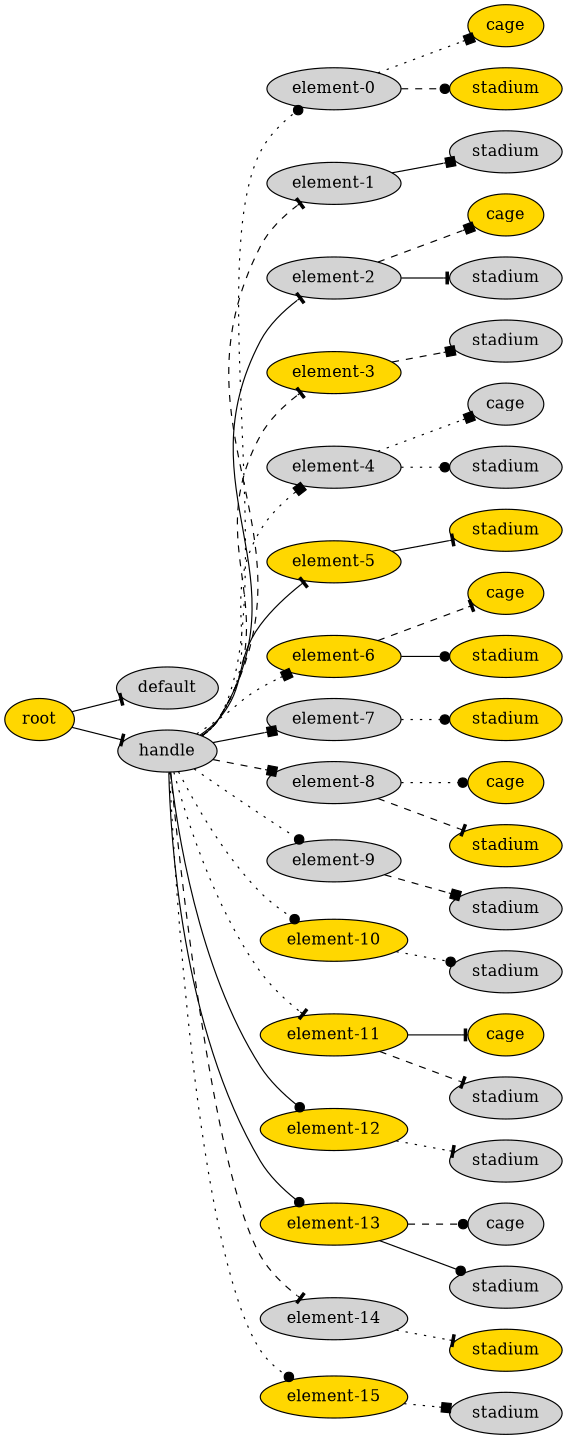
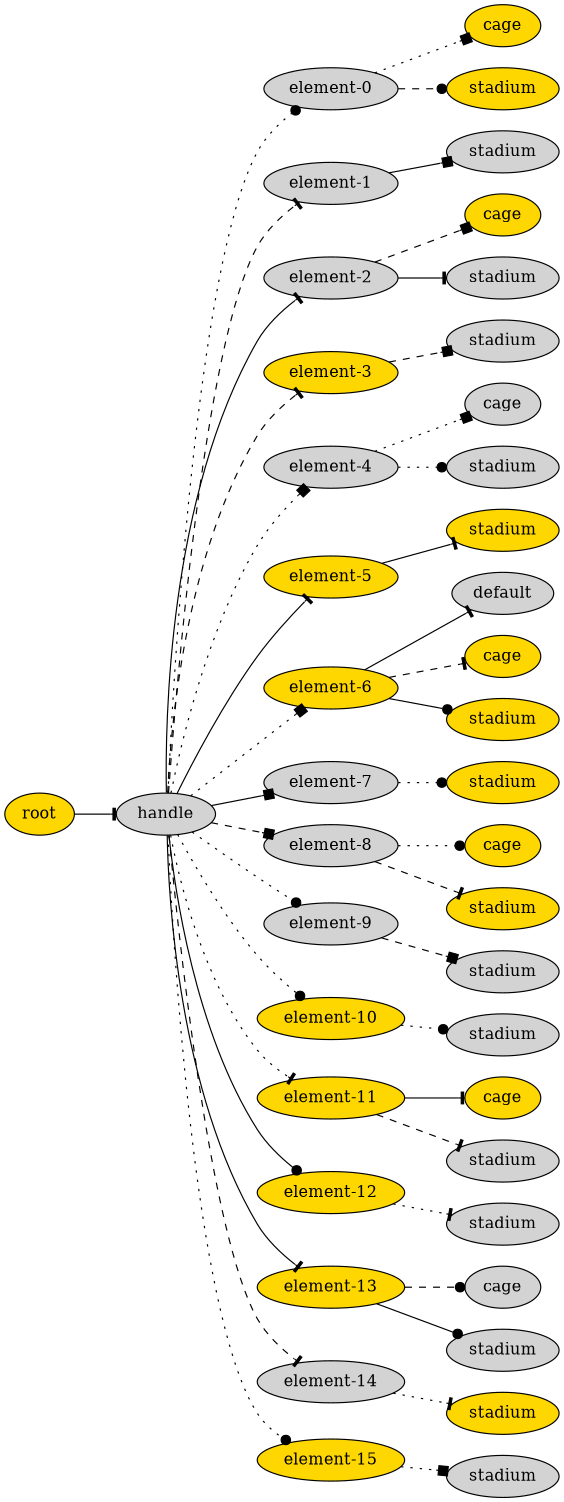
edge "root" -> "default": now "element-6" -> "default"
edge "handle" -> "element-13": arrowhead dot -> tee
